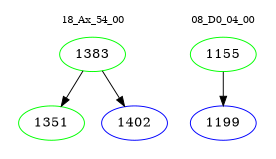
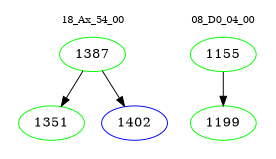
node "1383": label "1383" -> "1387"
node "1199": color blue -> green
